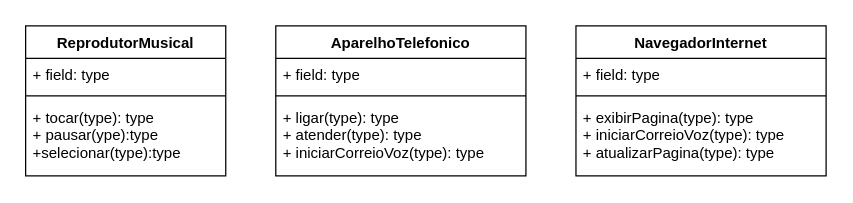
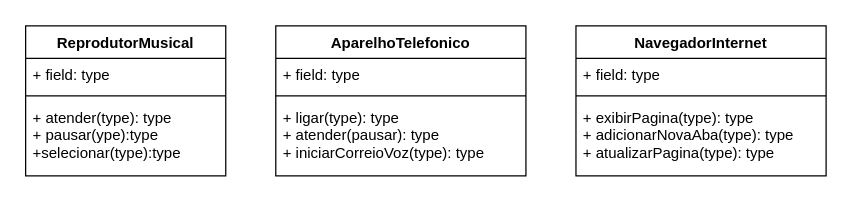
node "+ tocar(type): type + pausar(ype):type +selecionar(type):type": label "+ tocar(type): type + pausar(ype):type +selecionar(type):type" -> "+ atender(type): type + pausar(ype):type +selecionar(type):type"
node "+ ligar(type): type + atender(type): type + iniciarCorreioVoz(type): type": label "+ ligar(type): type + atender(type): type + iniciarCorreioVoz(type): type" -> "+ ligar(type): type + atender(pausar): type + iniciarCorreioVoz(type): type"
node "+ exibirPagina(type): type + iniciarCorreioVoz(type): type + atualizarPagina(type): type": label "+ exibirPagina(type): type + iniciarCorreioVoz(type): type + atualizarPagina(type): type" -> "+ exibirPagina(type): type + adicionarNovaAba(type): type + atualizarPagina(type): type"
